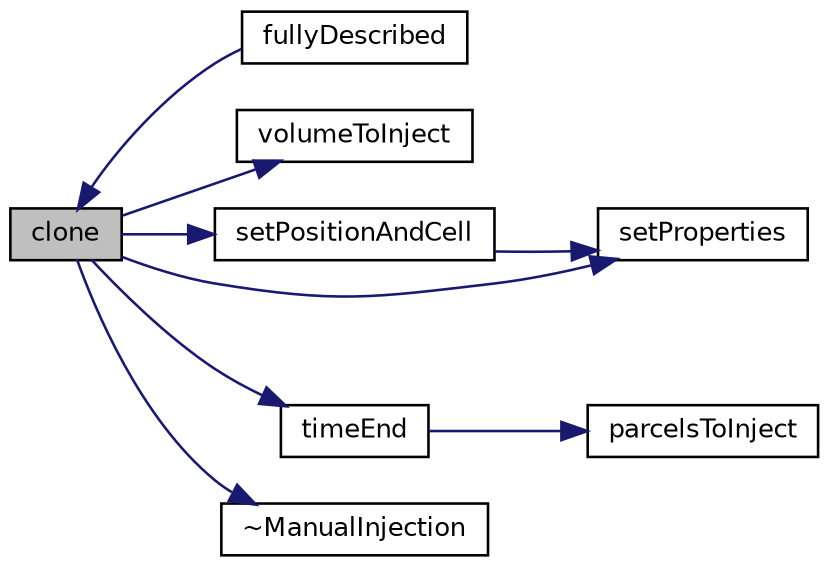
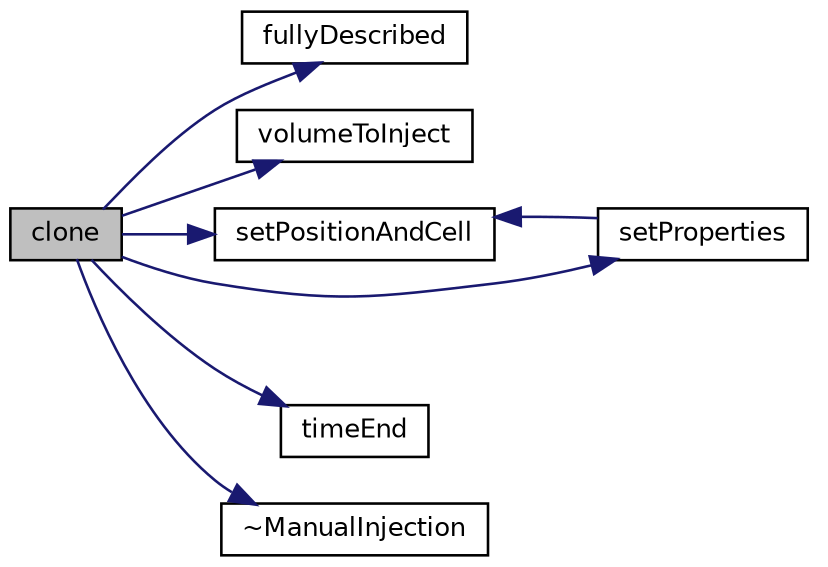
edge "fullyDescribed" -> "clone": reversed
edge "setPositionAndCell" -> "setProperties": reversed
node "parcelsToInject": removed
